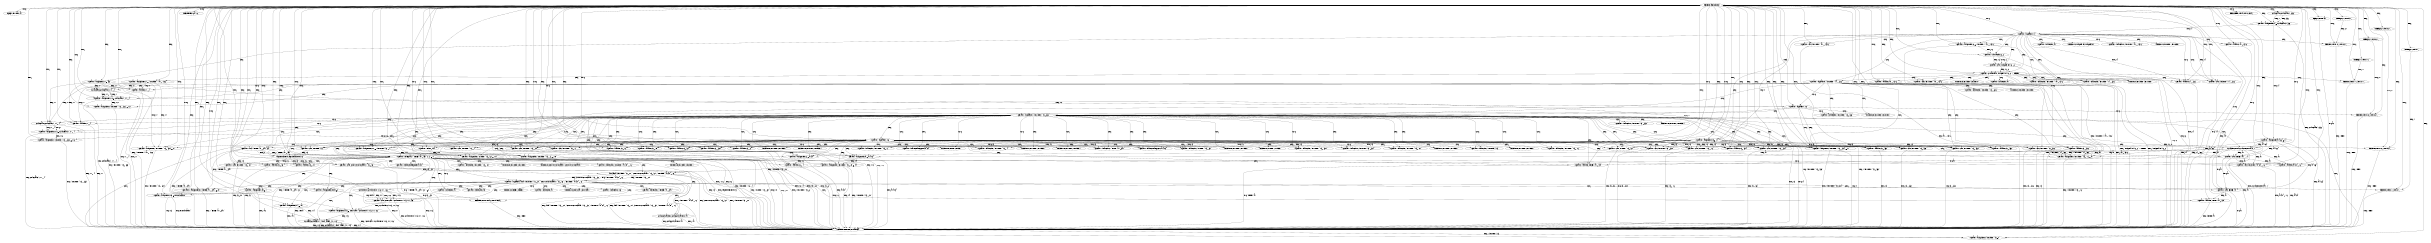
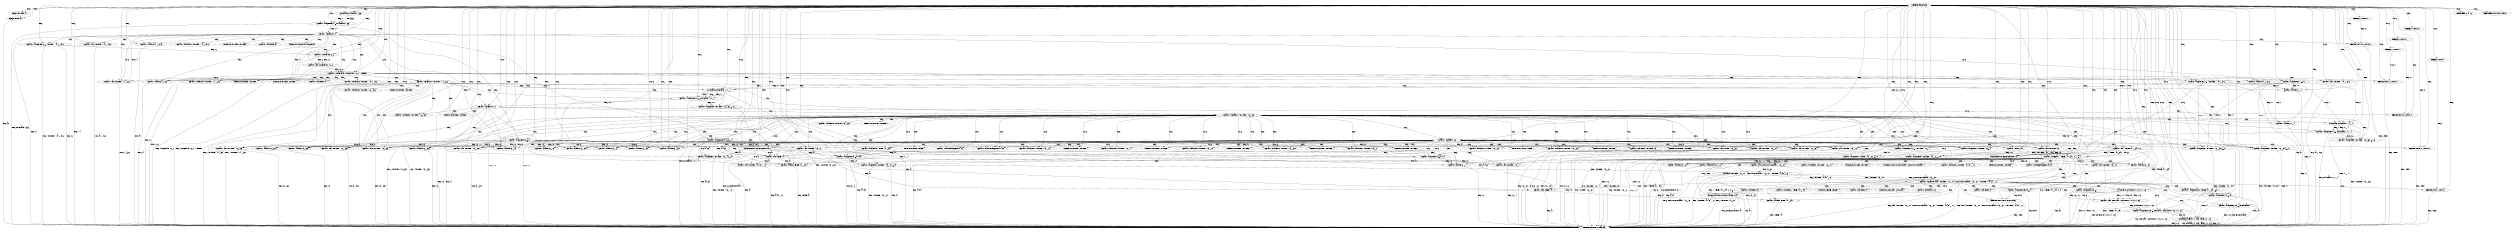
edge "(RETURN,return 71;,return 71;)" -> "(METHOD,tftp_connect)": reversed
edge "(METHOD,tftp_connect)" -> "(<operator>.addition,v5 + 8)": label "DDG: " -> "DDG: v8"
edge "(METHOD,tftp_connect)" -> "(<operator>.addition,v8 + 4)": label "DDG: " -> "DDG: v5 + 8"
edge "(<operator>.assignment,v7 = *(_DWORD *)(*a1 + 1576))" -> "(<operator>.assignment,*(_DWORD *)(v5 + 324) = v7)": added, label "DDG: v7"
edge "(Curl_conncontrol,Curl_conncontrol(a1, 1))" -> "(<operator>.addition,a1[20] + 16)": removed, label "DDG: a1"
edge "(<operator>.assignment,v8 = a1[20])" -> "(<operator>.cast,(_DWORD *)(v8 + 4))": added, label "DDG: v8"
edge "(METHOD_RETURN,int __fastcall)" -> "(<operator>.assignment,*(_DWORD *)v5 = 0)": reversed
